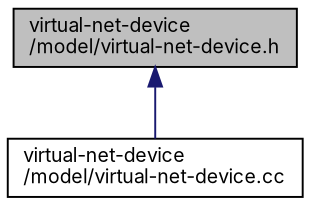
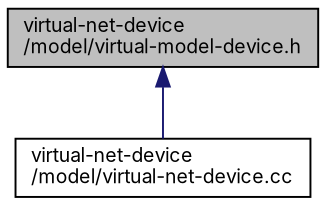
node "virtual-net-device /model/virtual-net-device.h": label "virtual-net-device /model/virtual-net-device.h" -> "virtual-net-device /model/virtual-model-device.h"
